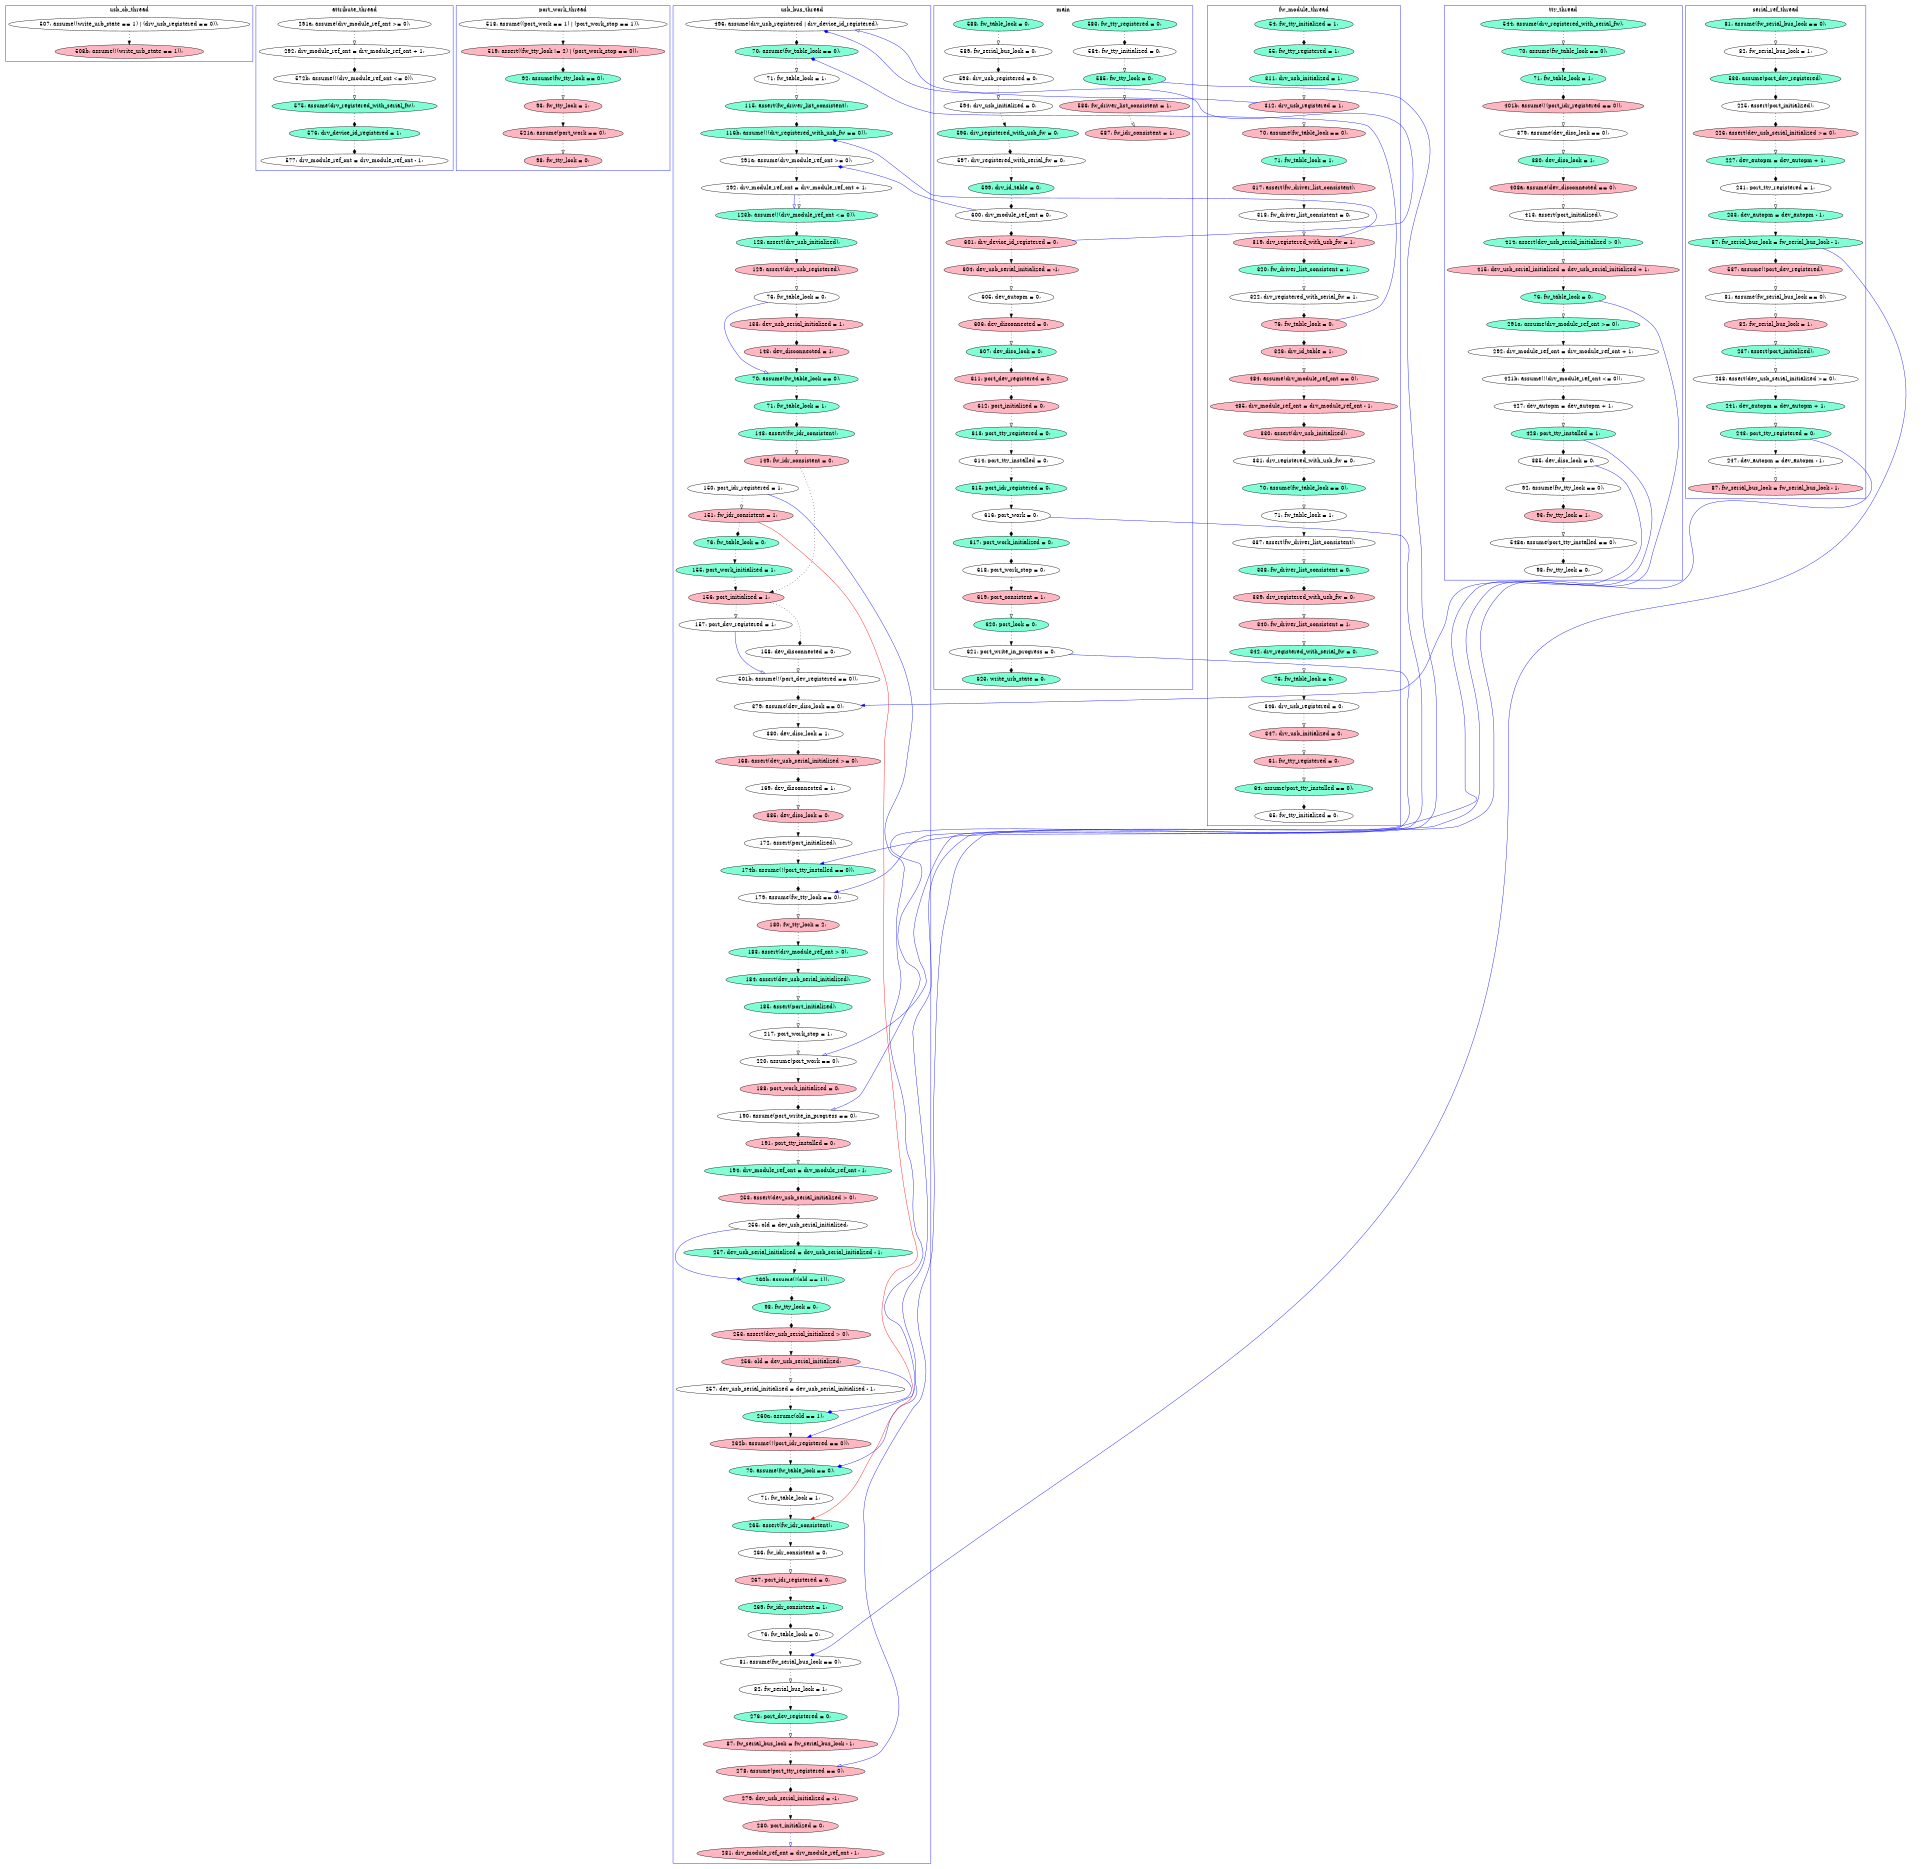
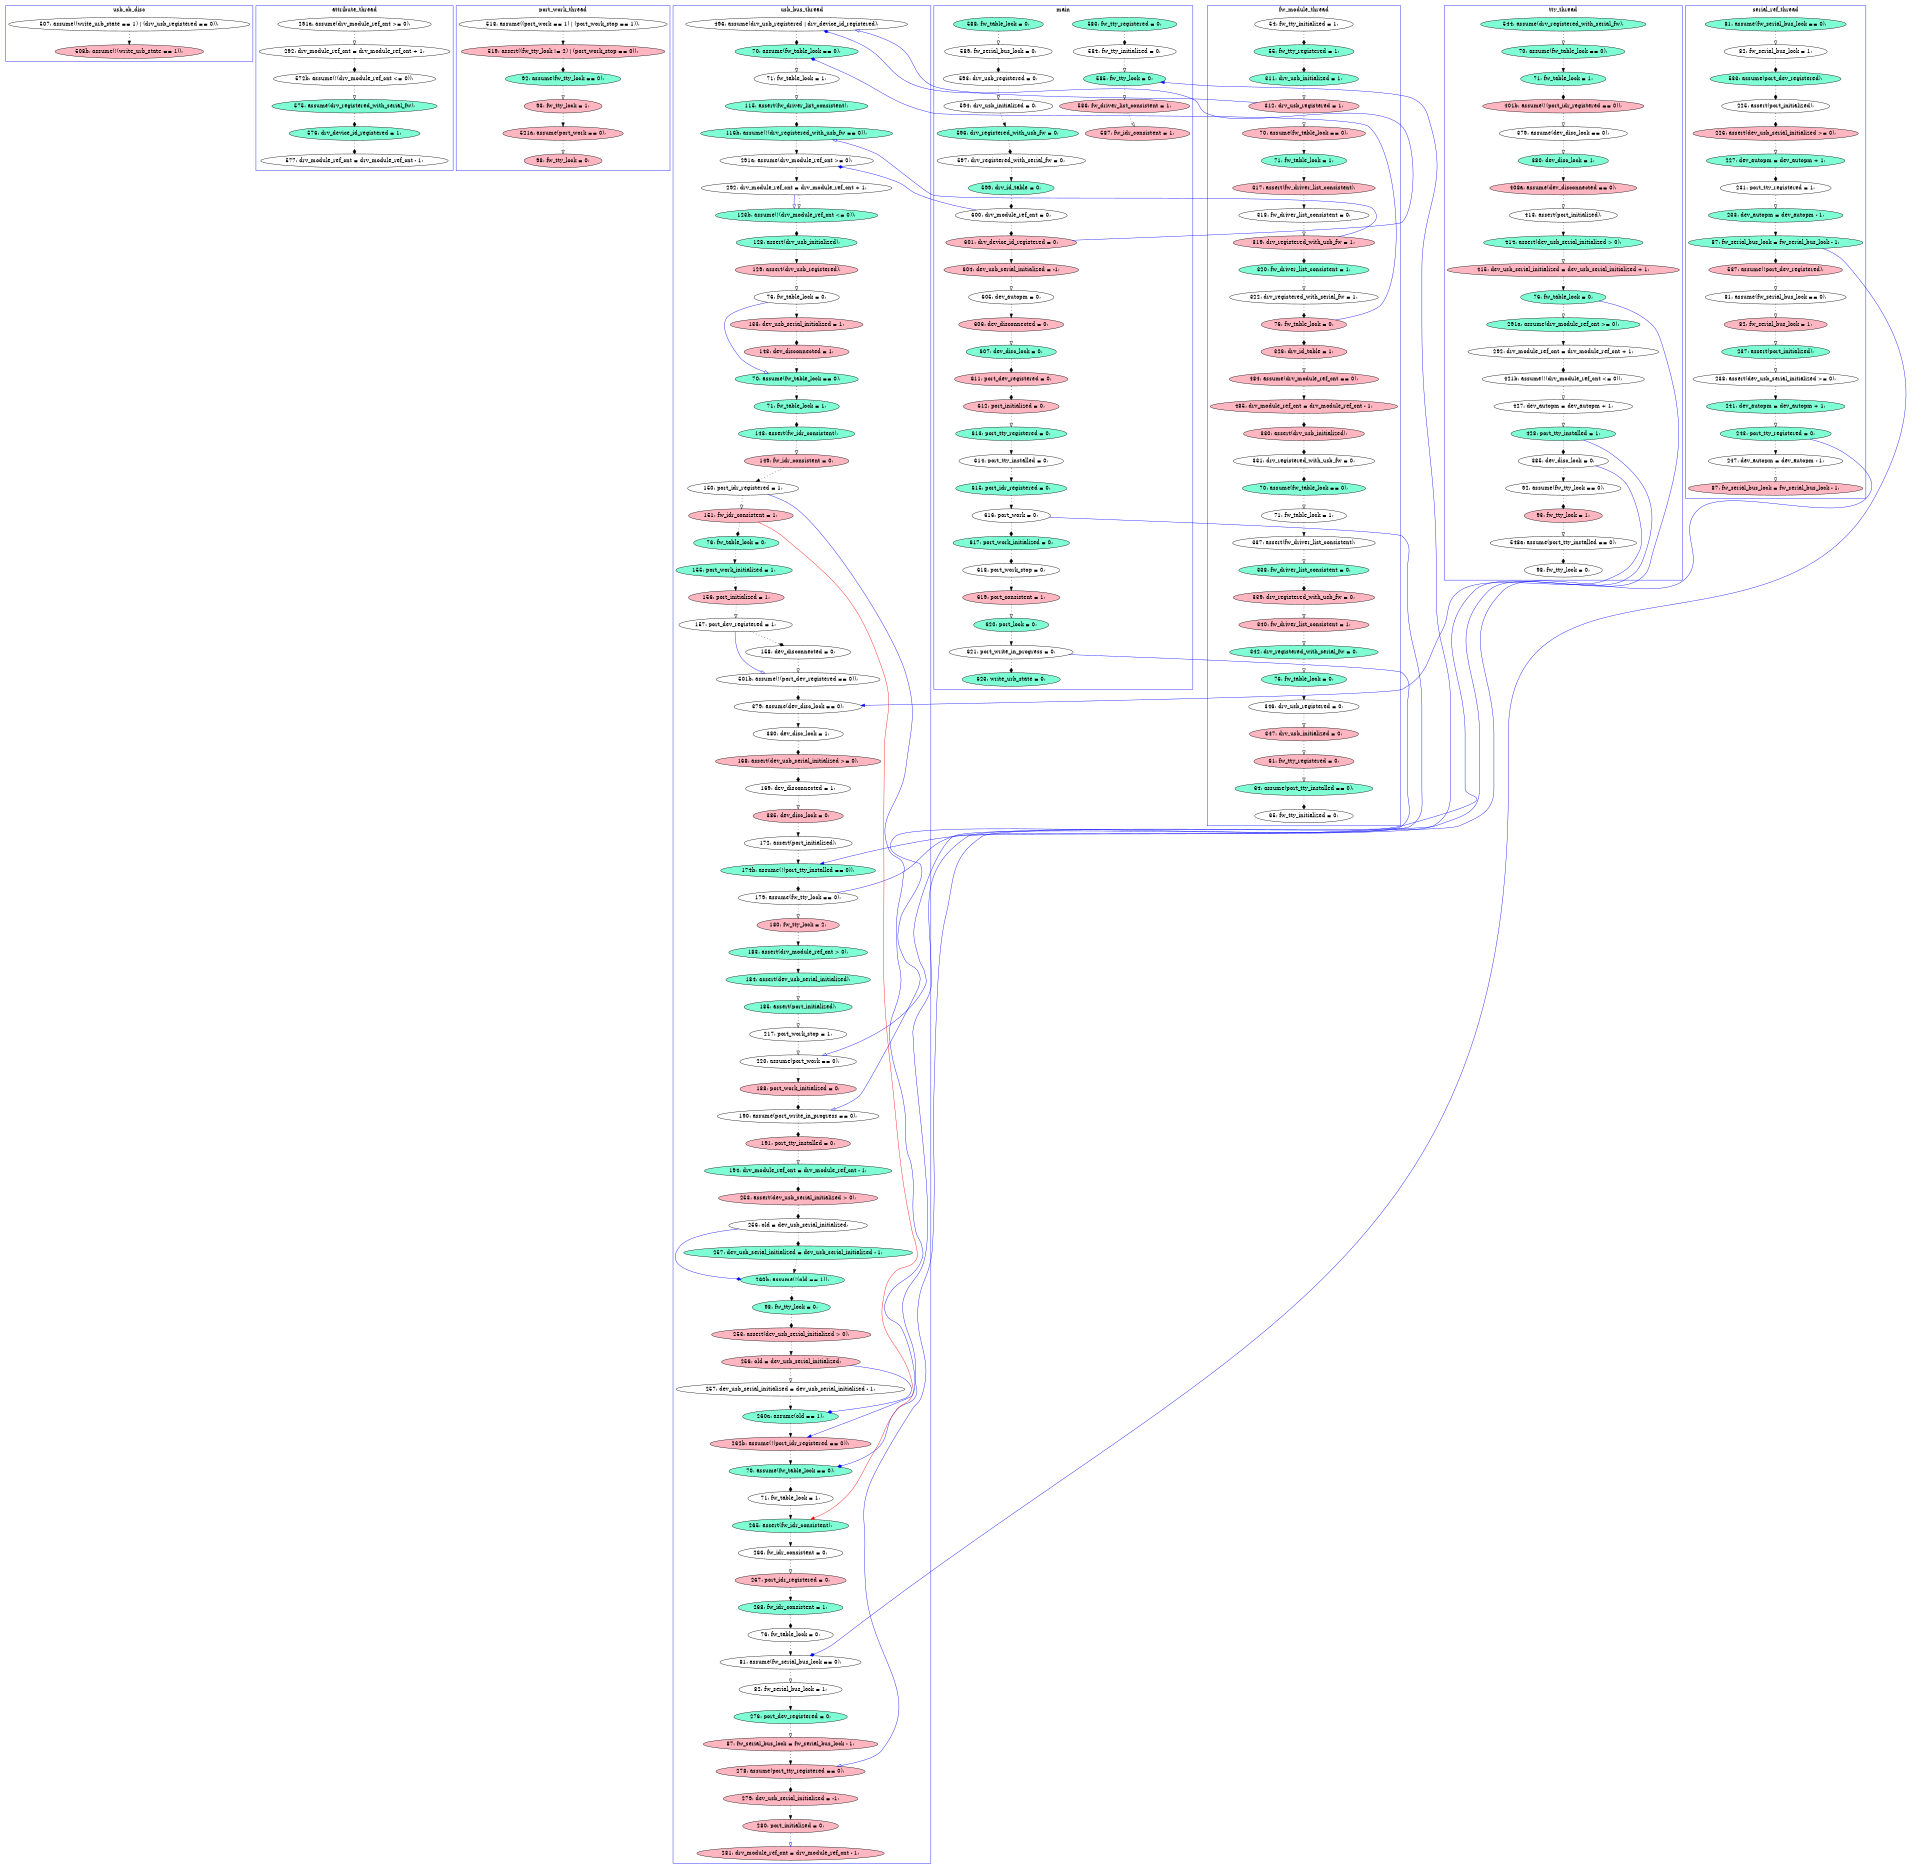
cluster "usb_cb_thread": label "usb_cb_thread" -> "usb_cb_disc"
node "54: fw_tty_initialized = 1;": fillcolor aquamarine -> white
edge "55: fw_tty_registered = 1;" -> "311: drv_usb_initialized = 1;": added
edge "319: drv_registered_with_usb_fw = 1;" -> "116b: assume(!(drv_registered_with_usb_fw == 0));": arrowhead diamond -> onormal
edge "421b: assume(!(drv_module_ref_cnt <= 0));" -> "427: dev_autopm = dev_autopm + 1;": arrowhead diamond -> onormal
edge "149: fw_idr_consistent = 0;" -> "156: port_initialized = 1;": now "149: fw_idr_consistent = 0;" -> "150: port_idr_registered = 1;"
edge "156: port_initialized = 1;" -> "158: dev_disconnected = 0;": now "157: port_dev_registered = 1;" -> "158: dev_disconnected = 0;"
edge "585: fw_tty_lock = 0;" -> "179: assume(fw_tty_lock == 0);": reversed
node "269: fw_idr_consistent = 1;": label "269: fw_idr_consistent = 1;" -> "268: fw_idr_consistent = 1;"
